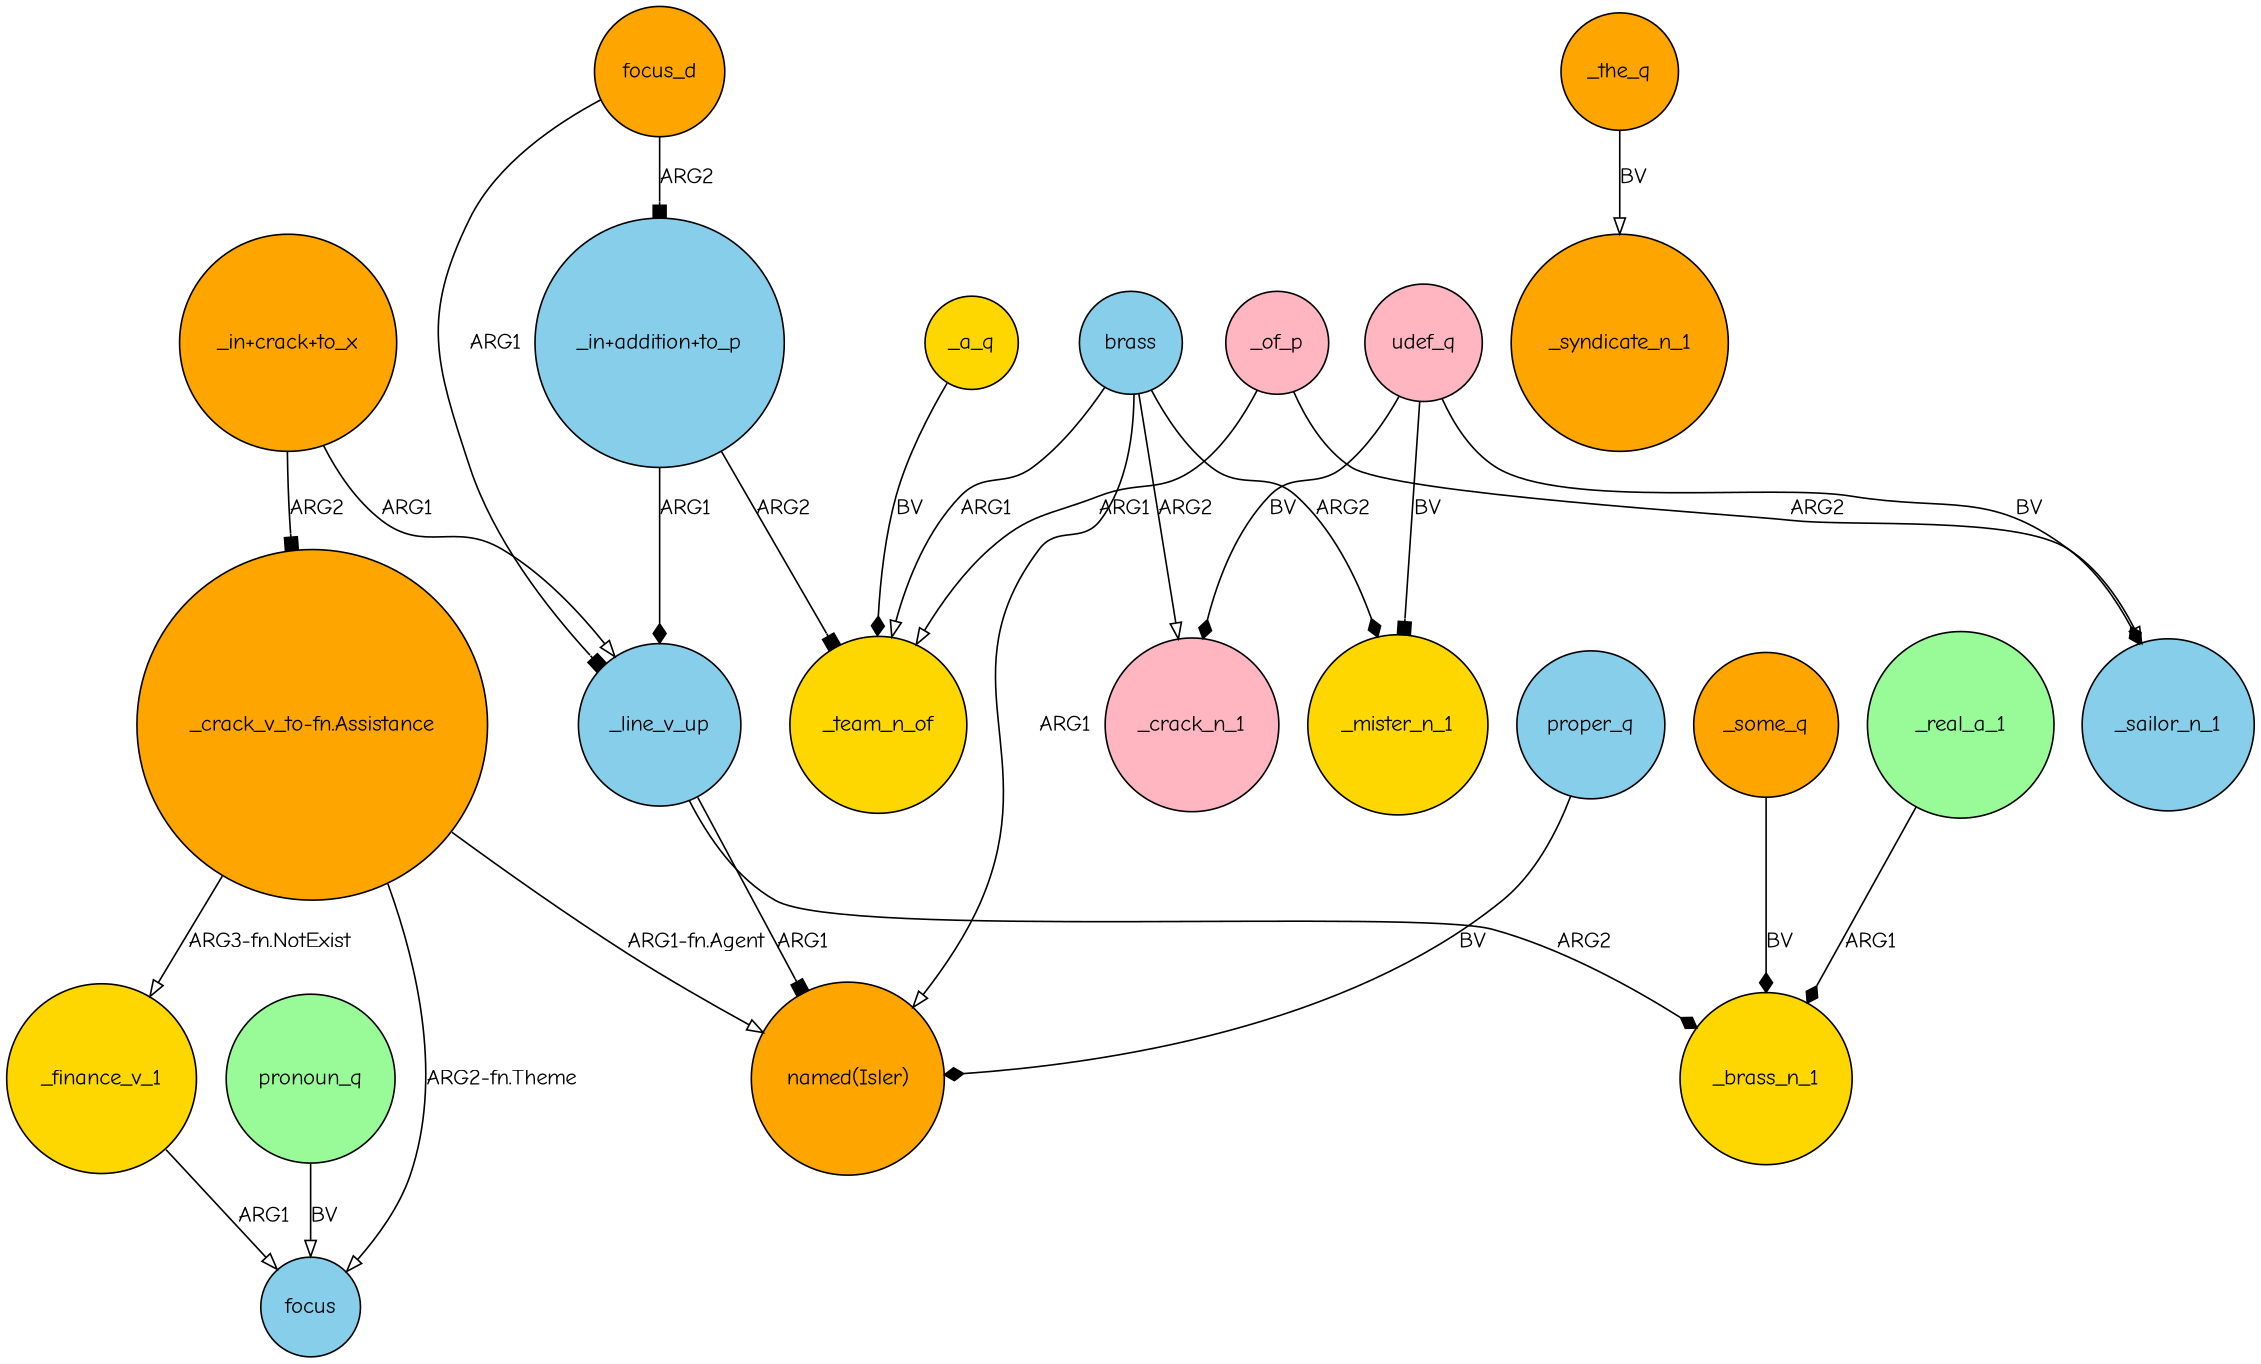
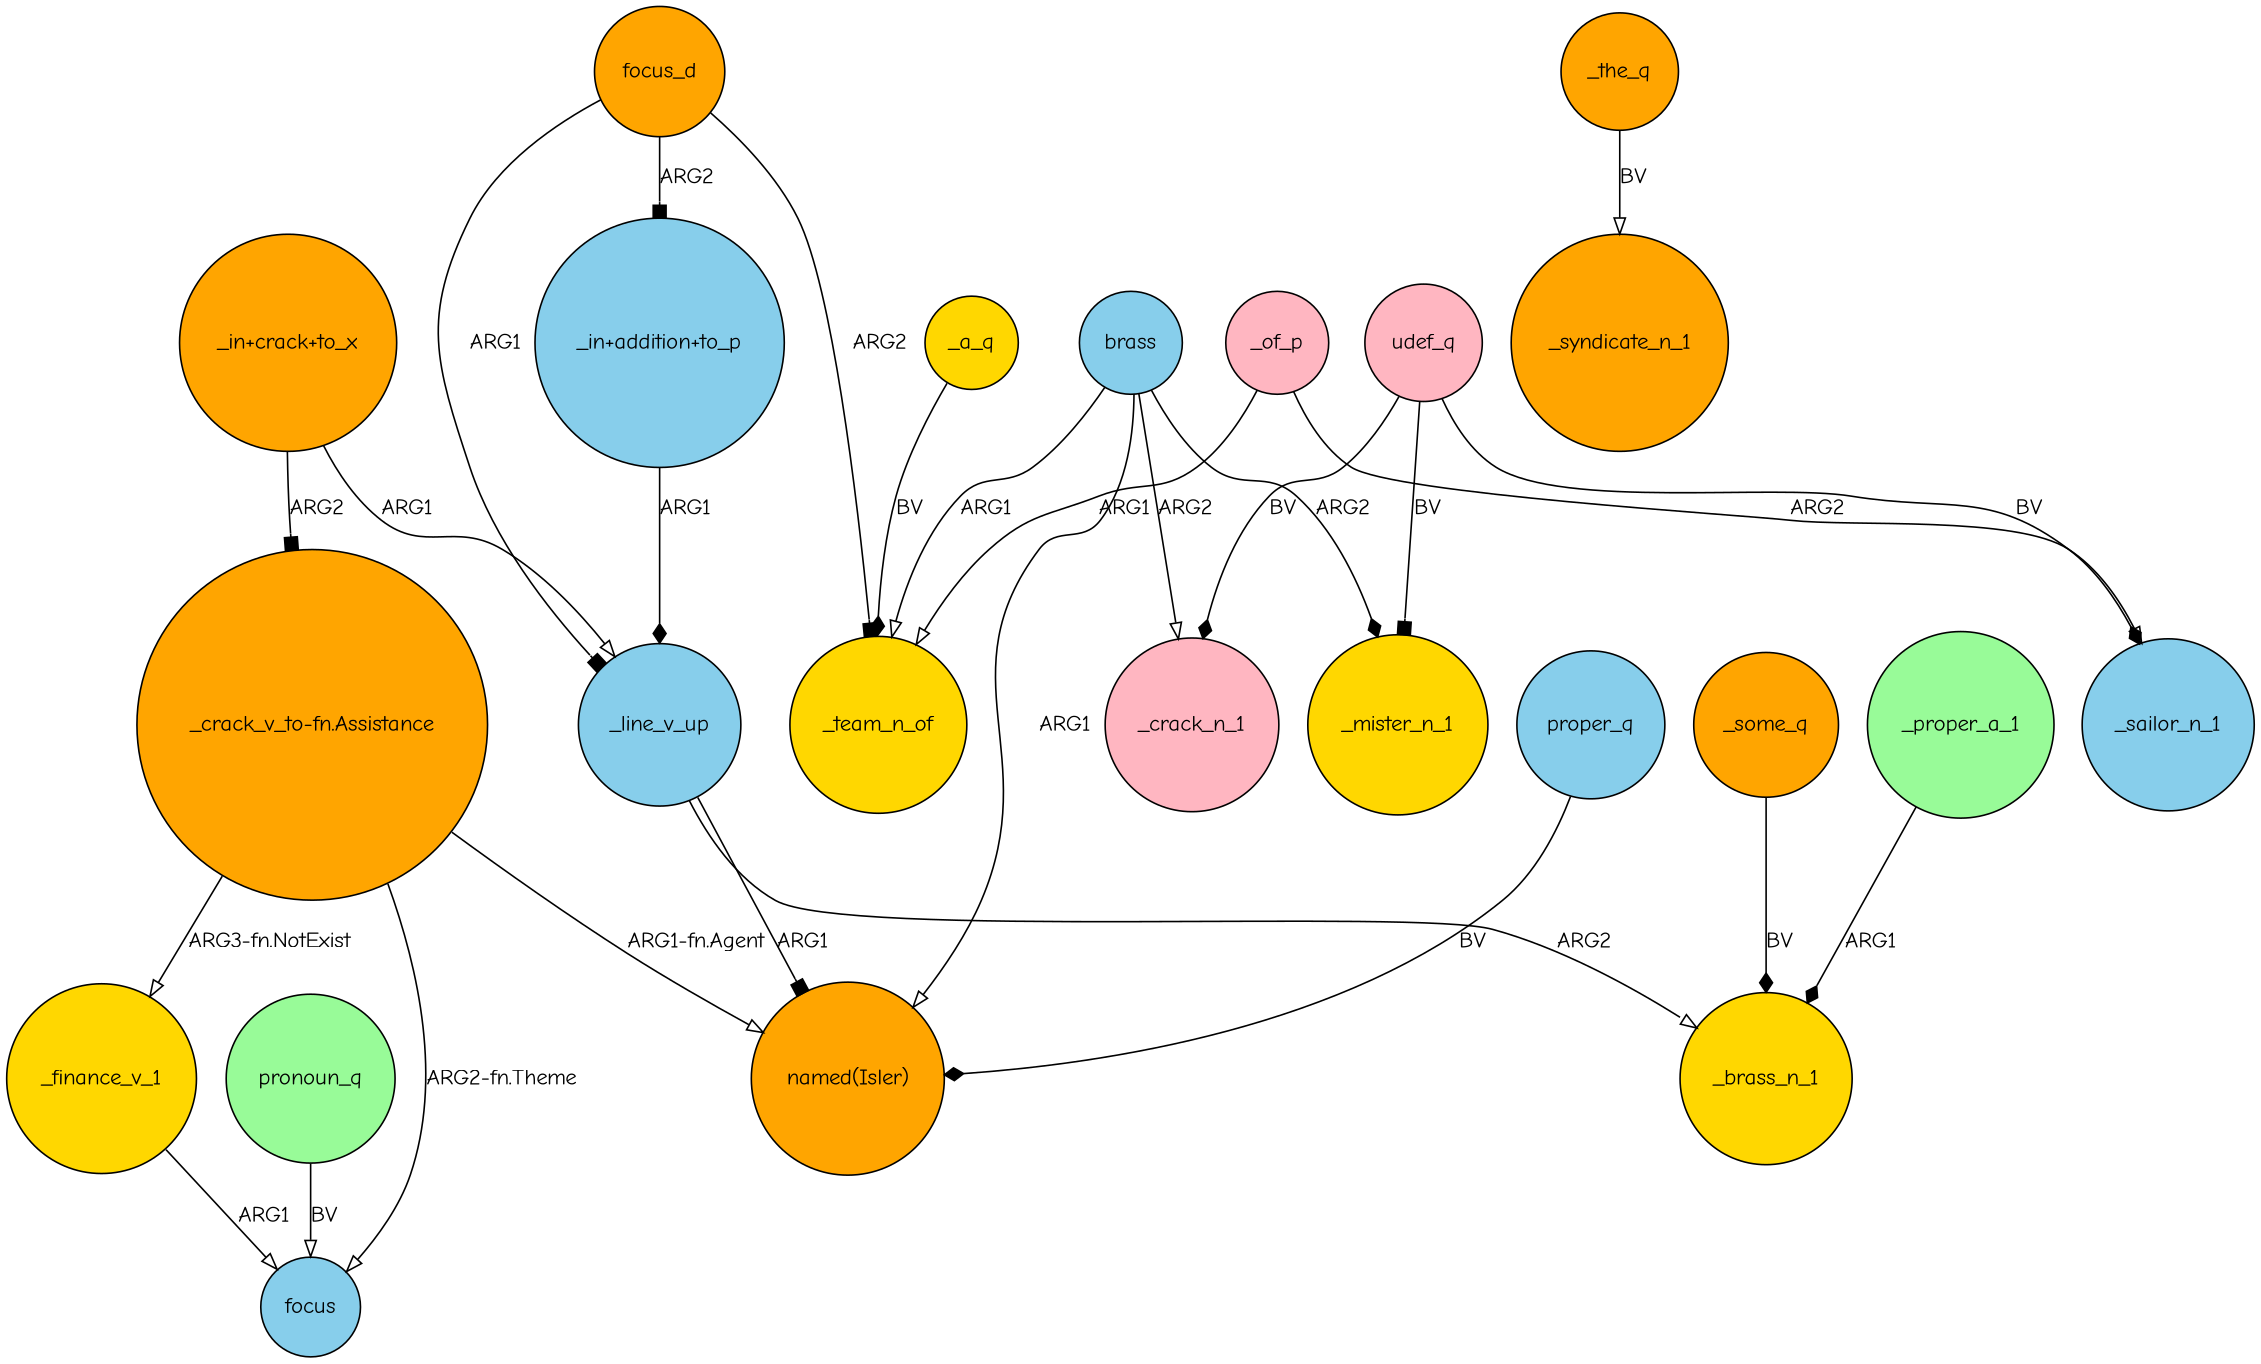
edge "_in+addition+to_p" -> "_team_n_of": now "focus_d" -> "_team_n_of"
node "_real_a_1": label "_real_a_1" -> "_proper_a_1"
edge "_line_v_up" -> "_brass_n_1": arrowhead diamond -> onormal
